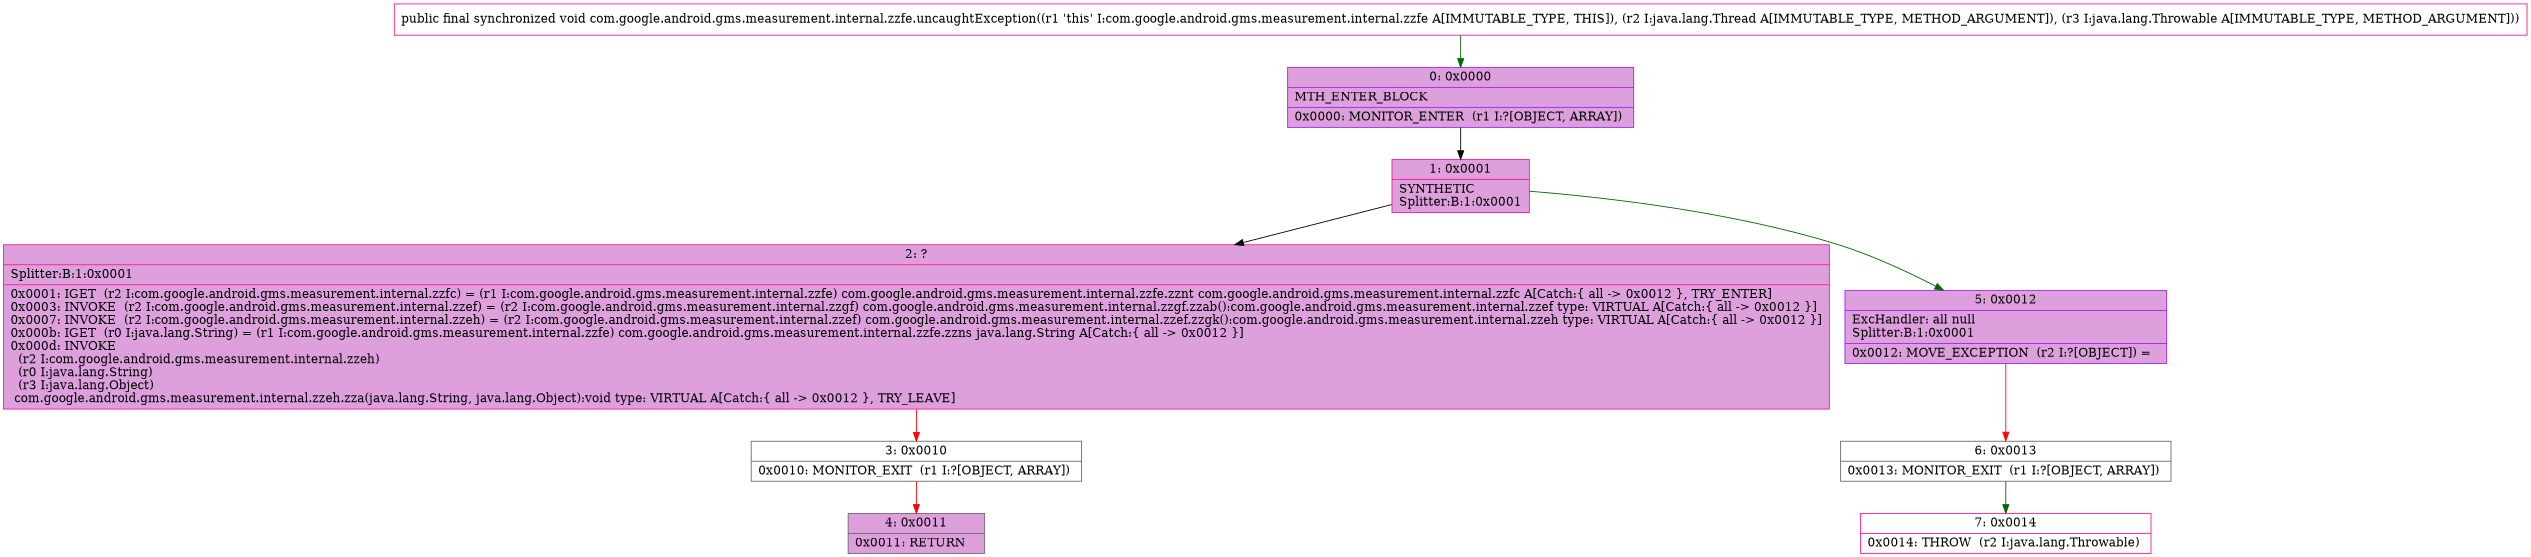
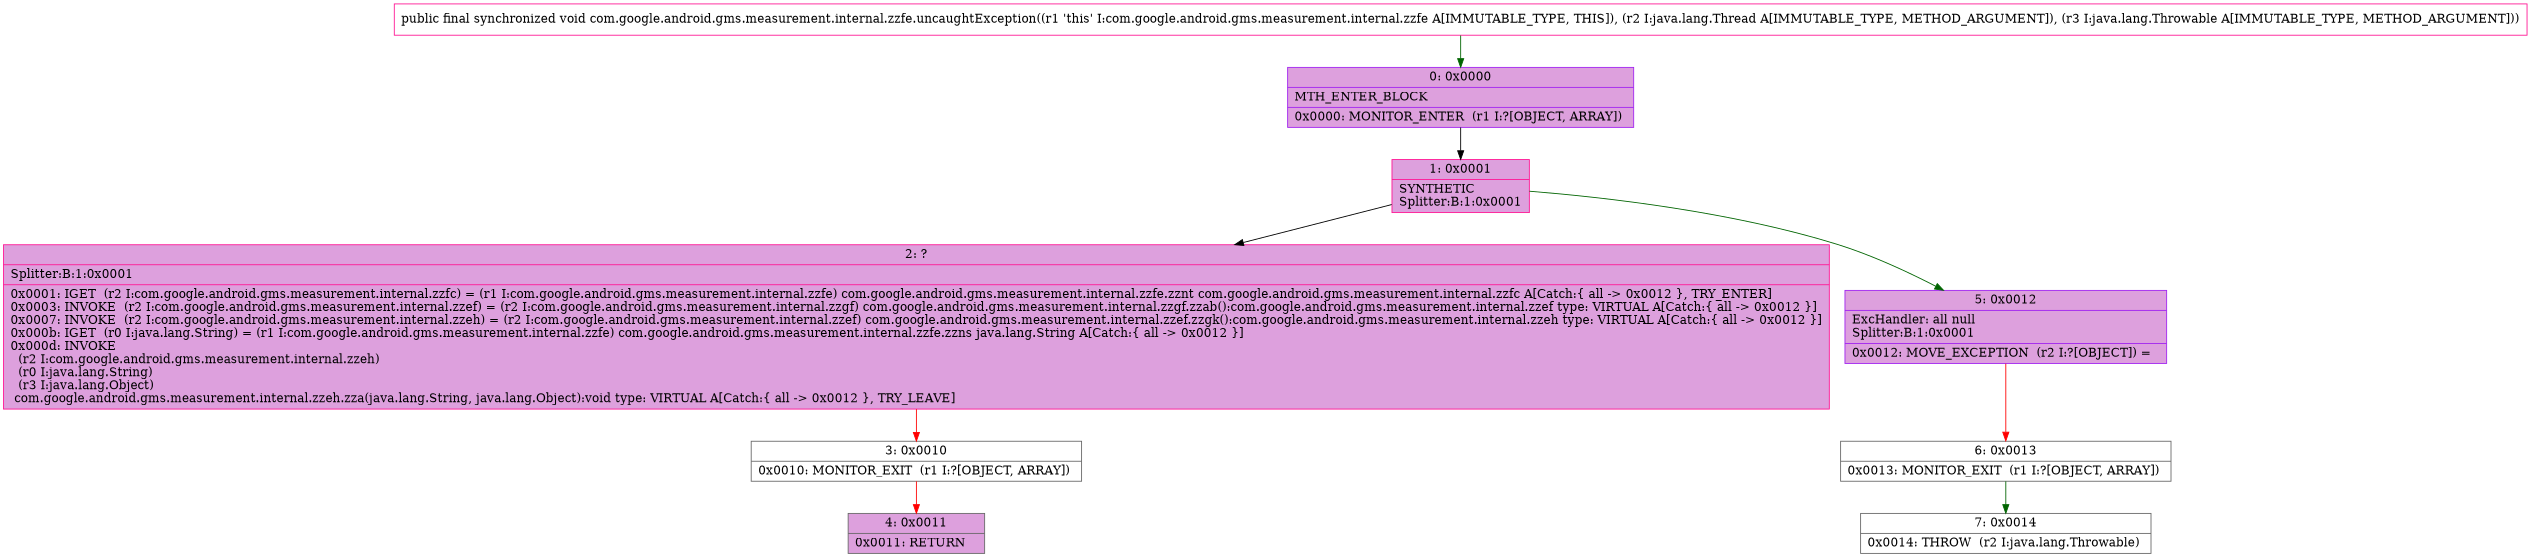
node "7: 0x0014": color deeppink -> gray40
